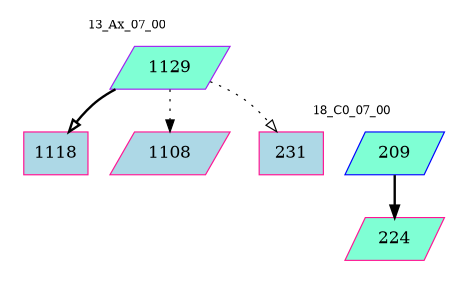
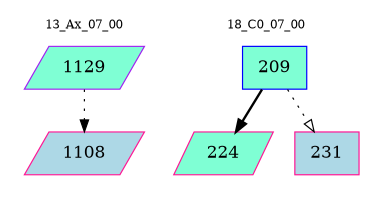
edge "1129" -> "231": now "209" -> "231"
node "1118": removed
node "209": shape parallelogram -> box
